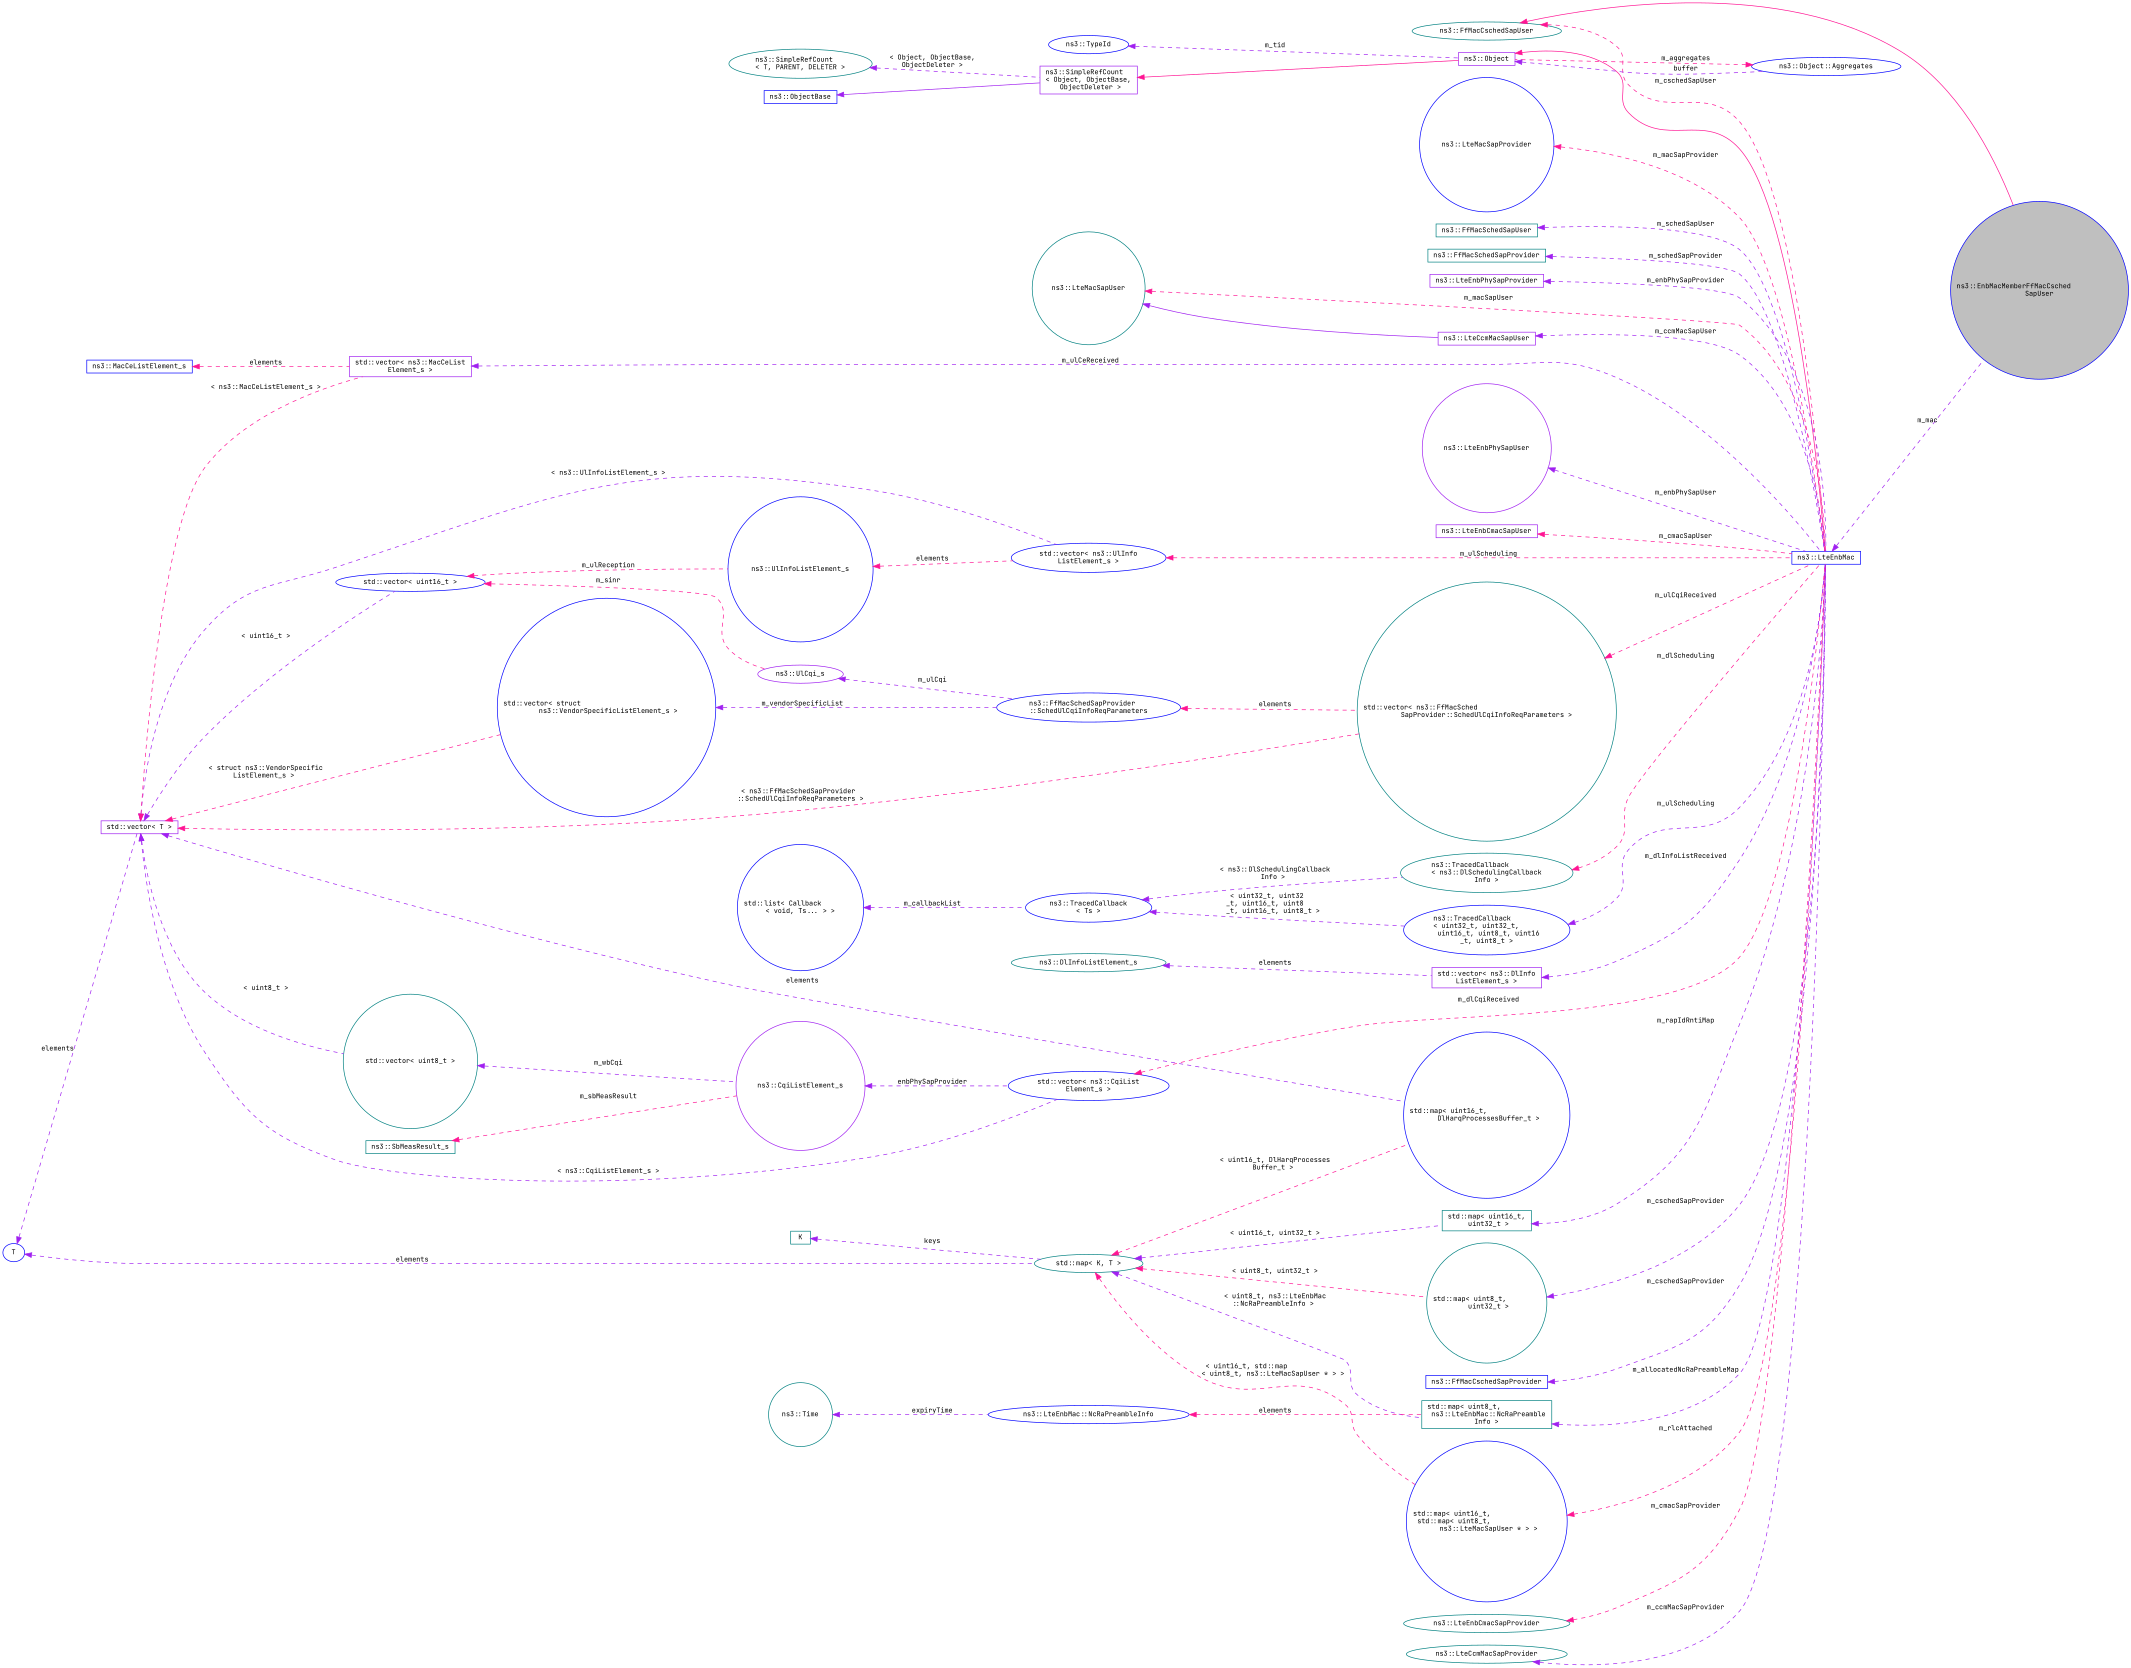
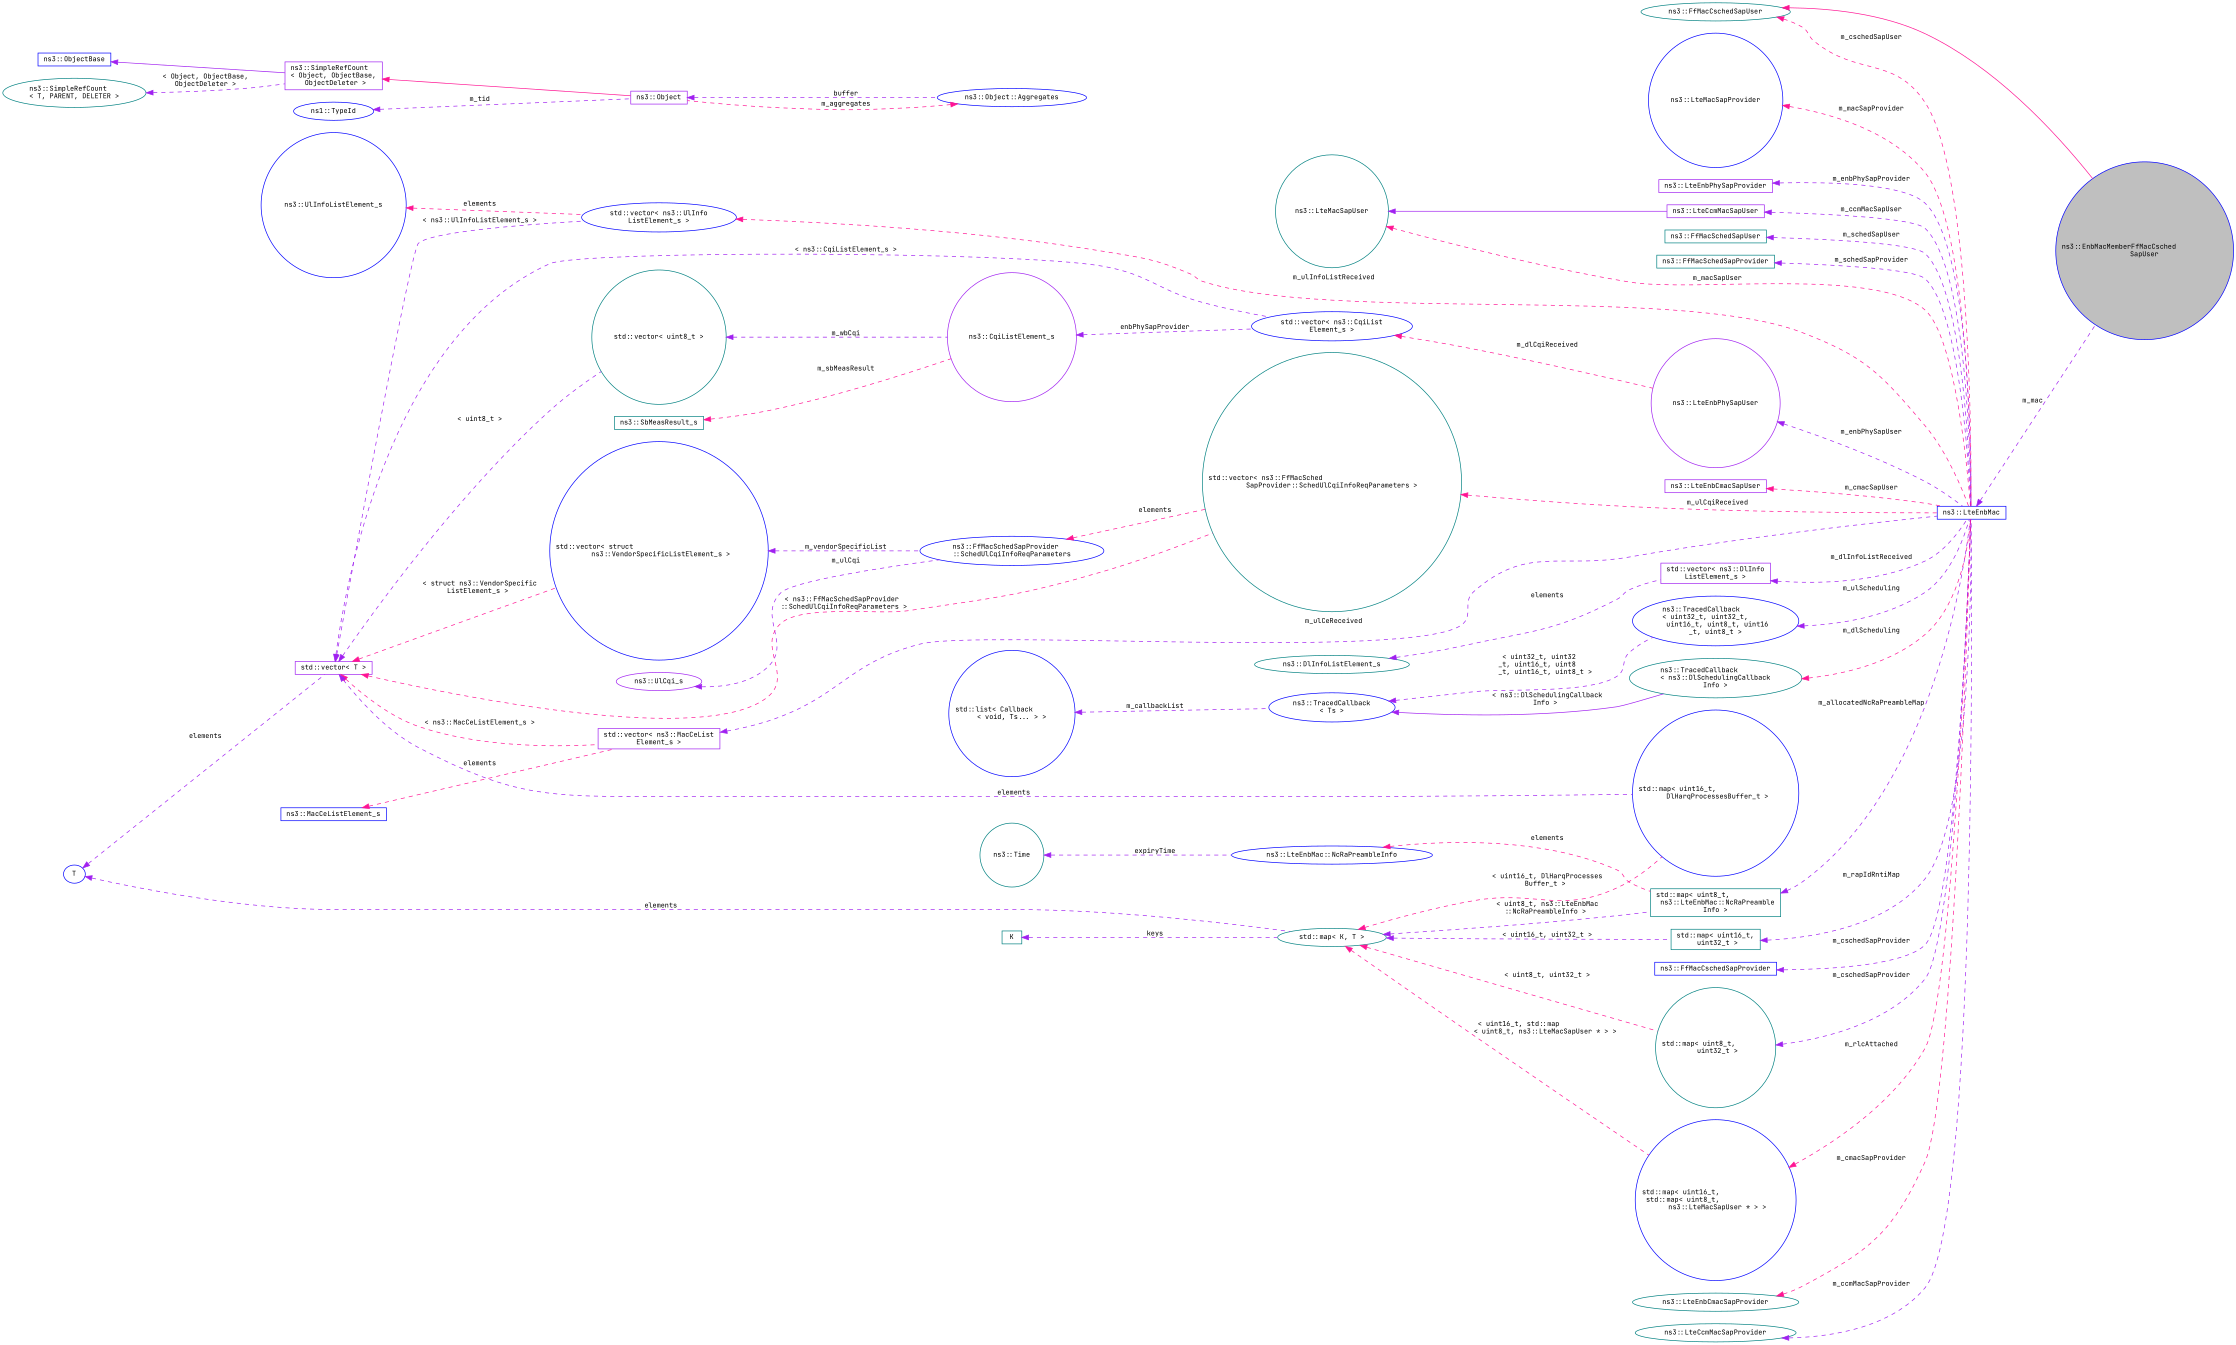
node "ns3::TypeId": label "ns3::TypeId" -> "ns1::TypeId"
edge "ns3::LteEnbMac" -> "ns3::Object": removed
edge "ns3::LteEnbMac" -> "std::vector< ns3::UlInfo ListElement_s >": label " m_ulScheduling" -> " m_ulInfoListReceived"
node "std::vector< uint16_t >": removed
edge "ns3::TracedCallback < ns3::DlSchedulingCallback Info >" -> "ns3::TracedCallback < Ts >": style dashed -> solid
edge "ns3::LteEnbMac" -> "std::vector< ns3::CqiList Element_s >": now "ns3::LteEnbPhySapUser" -> "std::vector< ns3::CqiList Element_s >"
